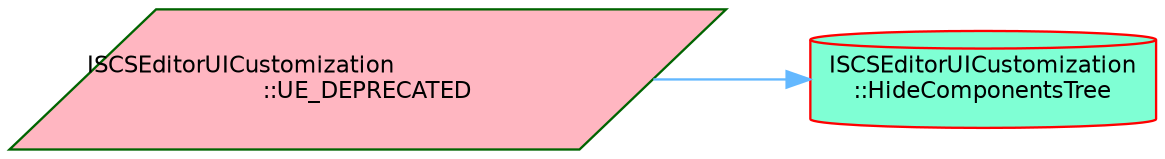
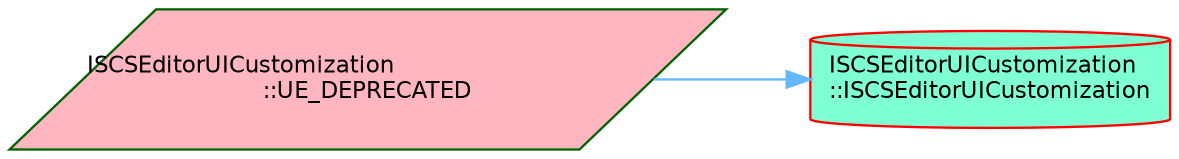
node "ISCSEditorUICustomization ::HideComponentsTree": label "ISCSEditorUICustomization ::HideComponentsTree" -> "ISCSEditorUICustomization ::ISCSEditorUICustomization"
